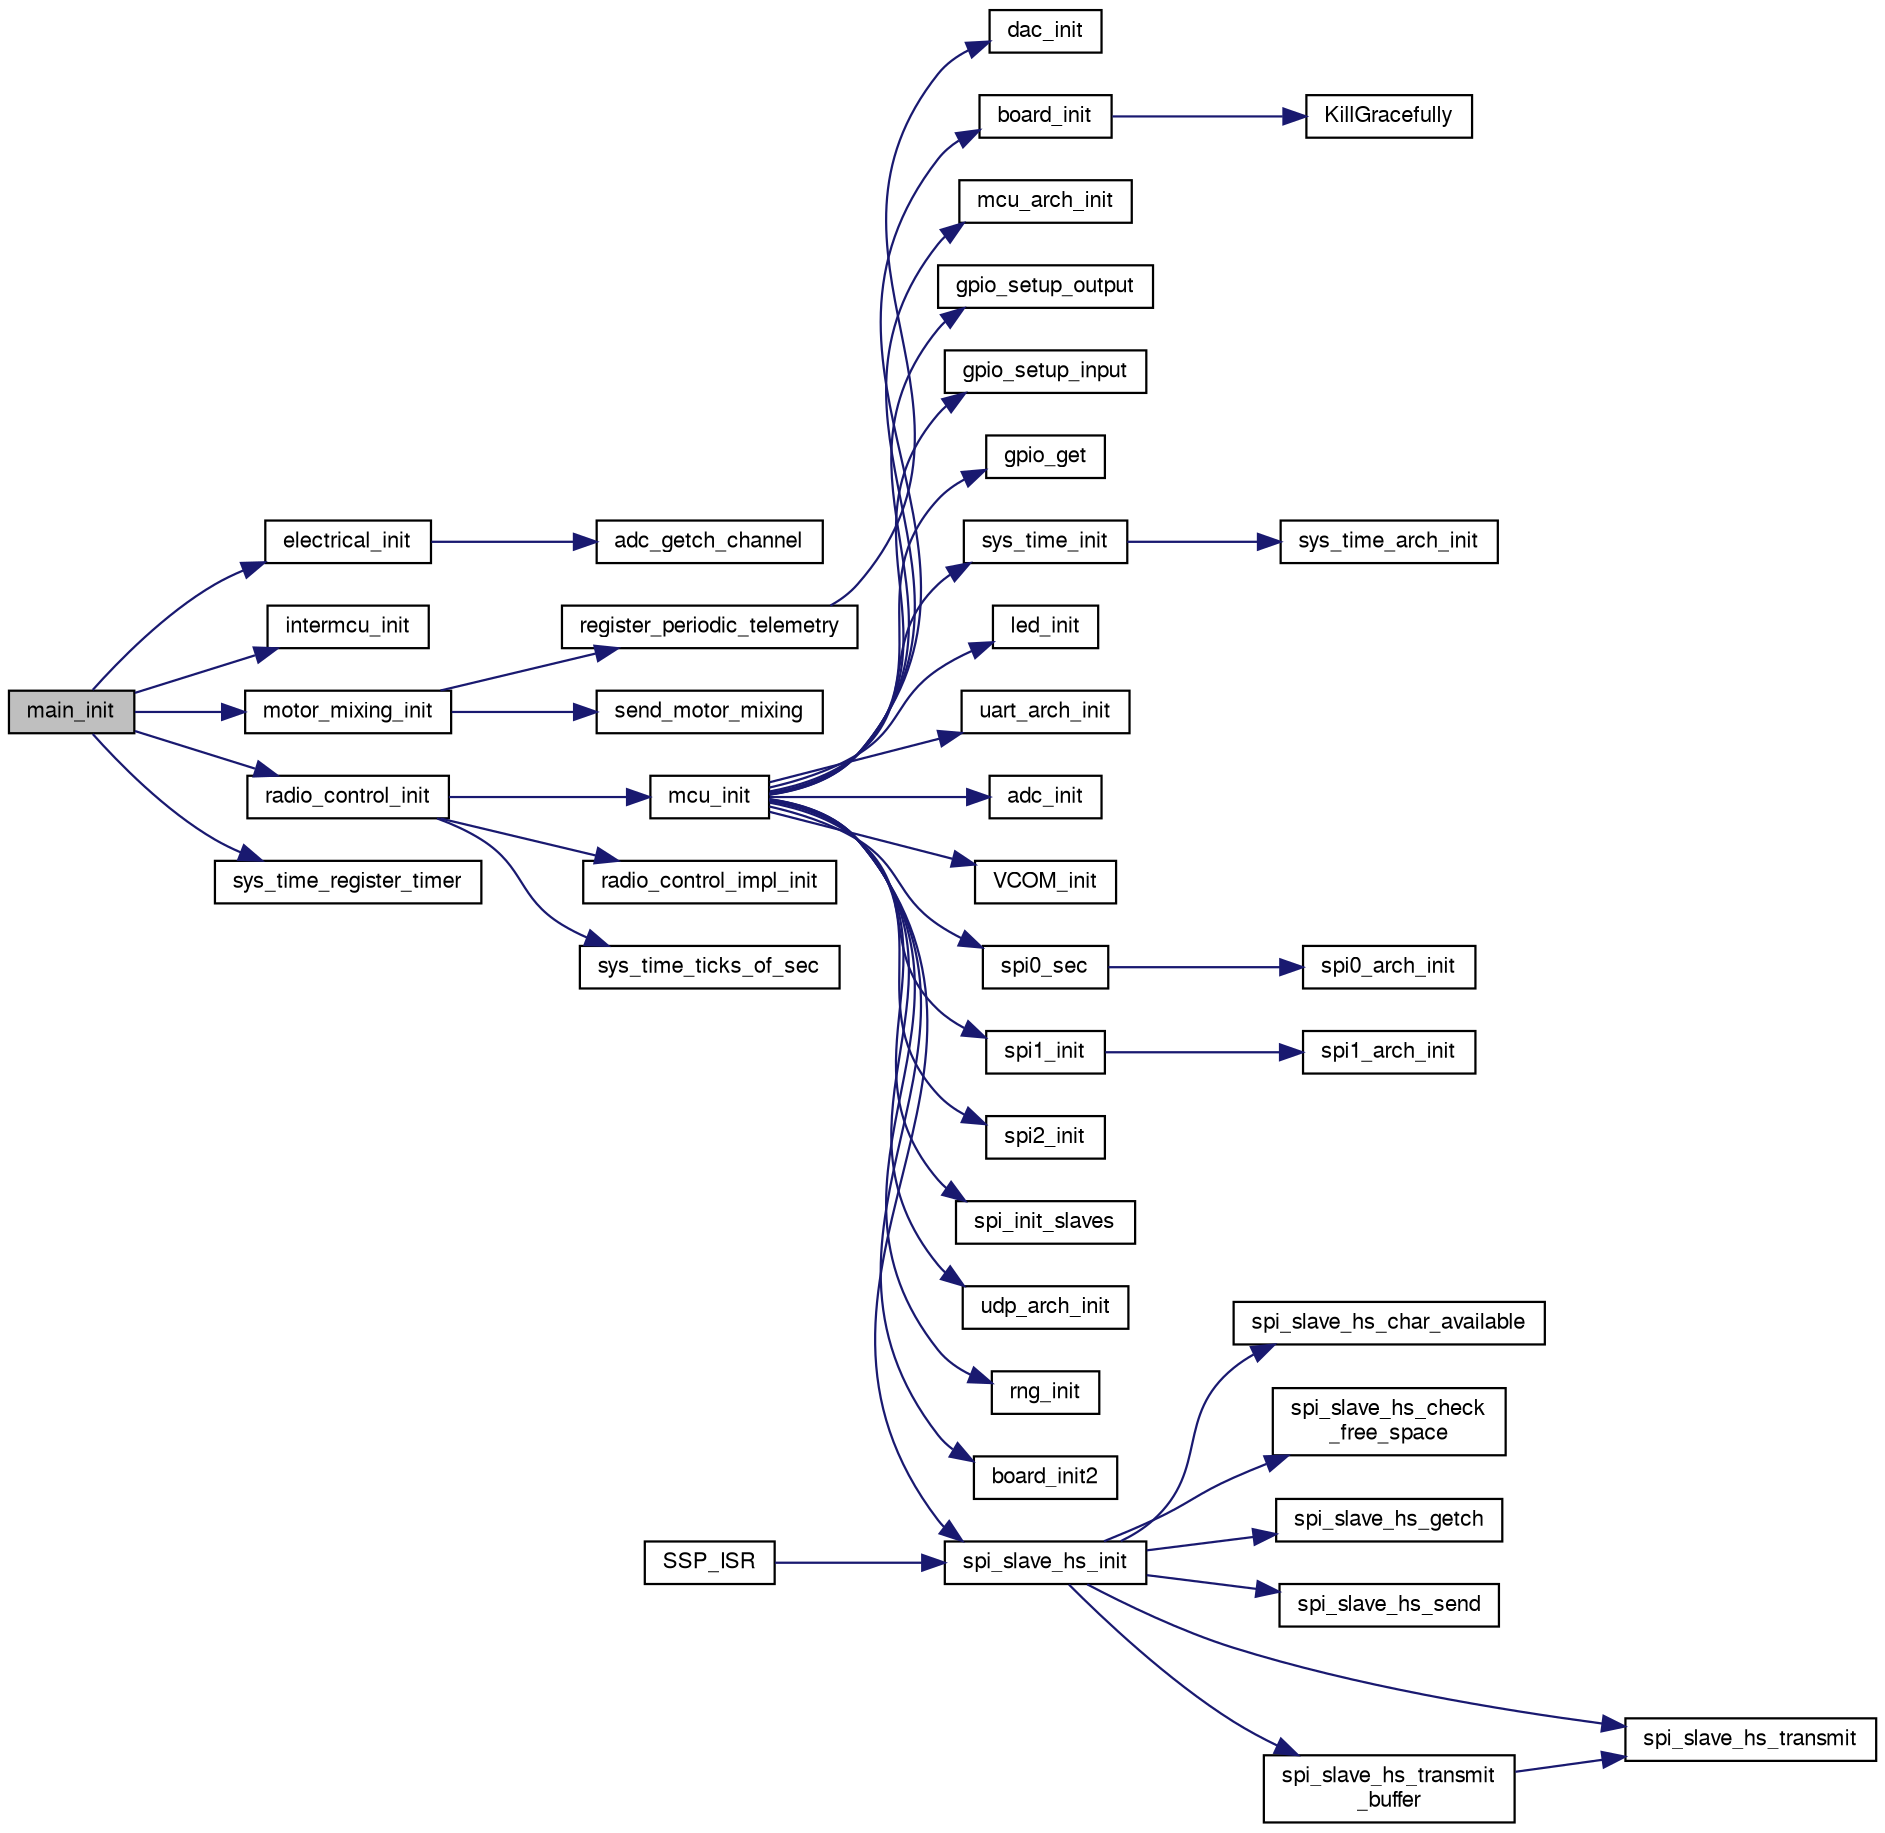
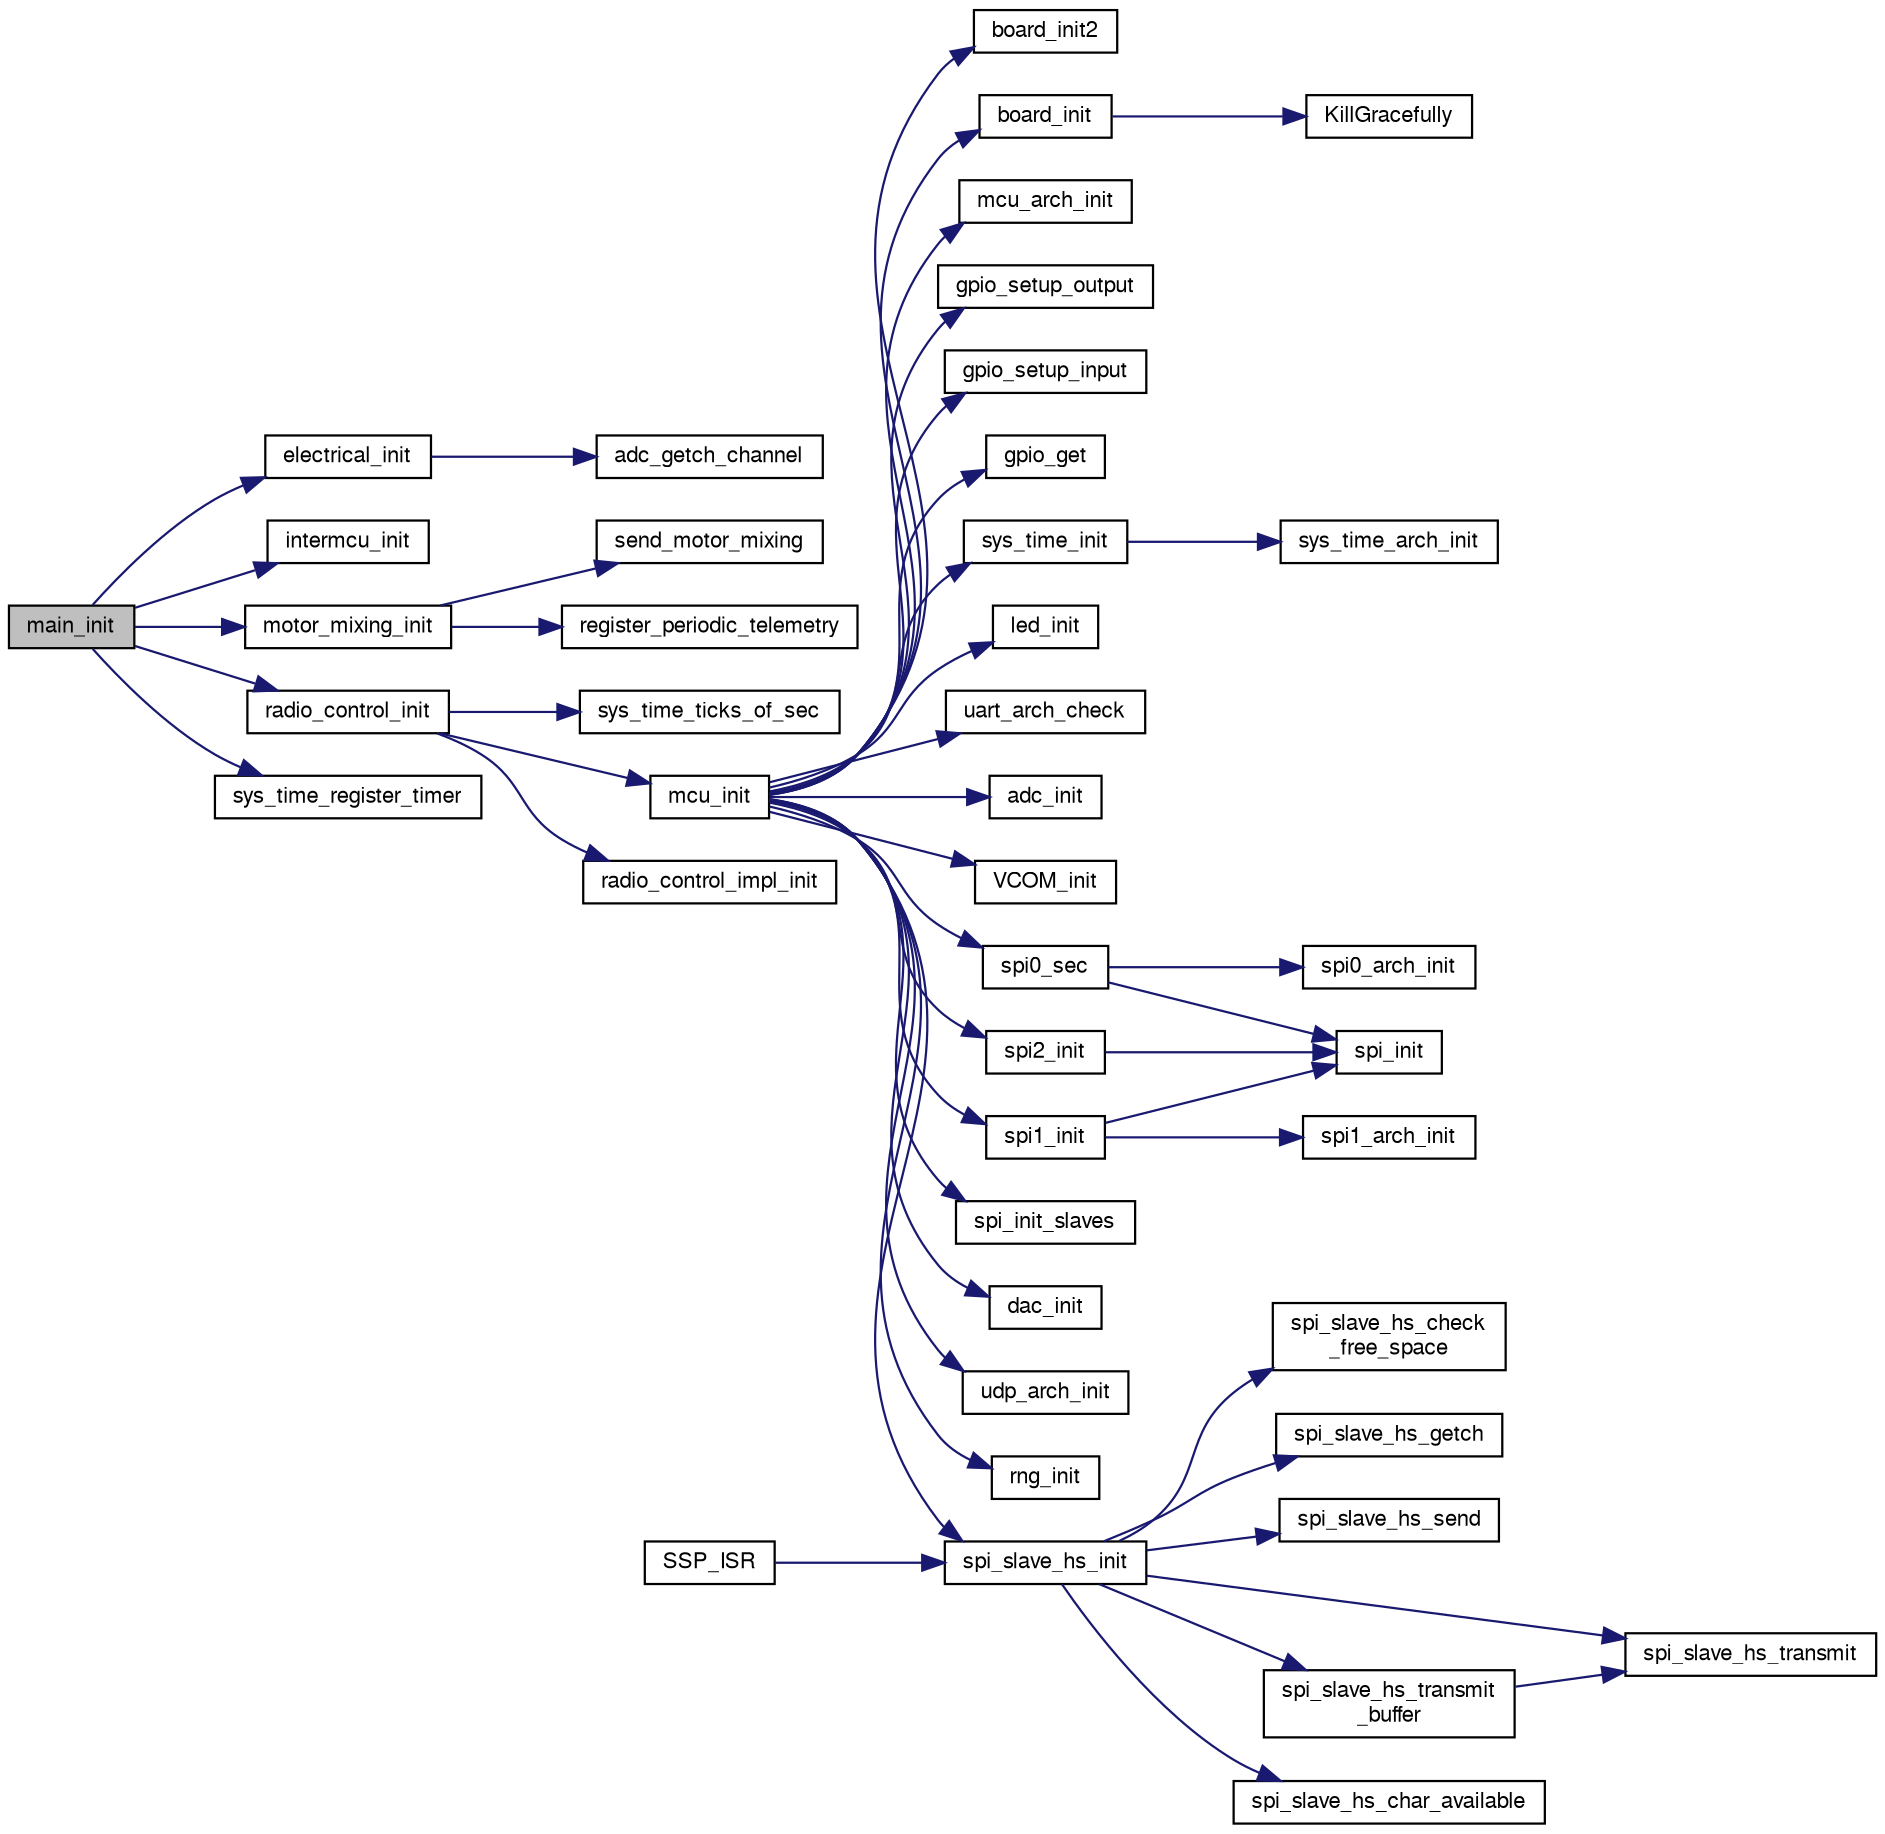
edge "register_periodic_telemetry" -> "dac_init": now "mcu_init" -> "dac_init"
node "uart_arch_init": label "uart_arch_init" -> "uart_arch_check"
node "spi_init": added
